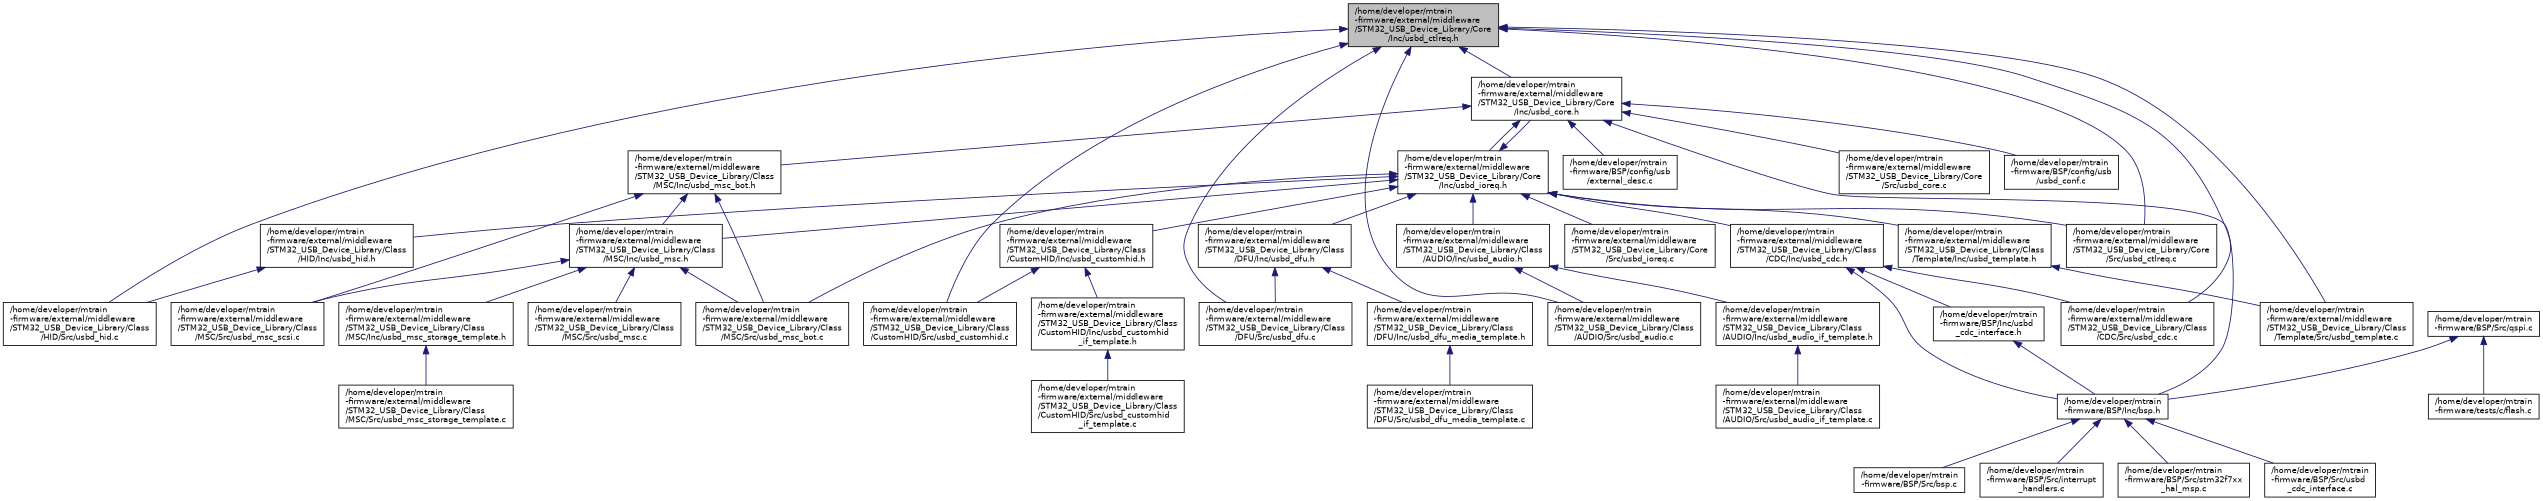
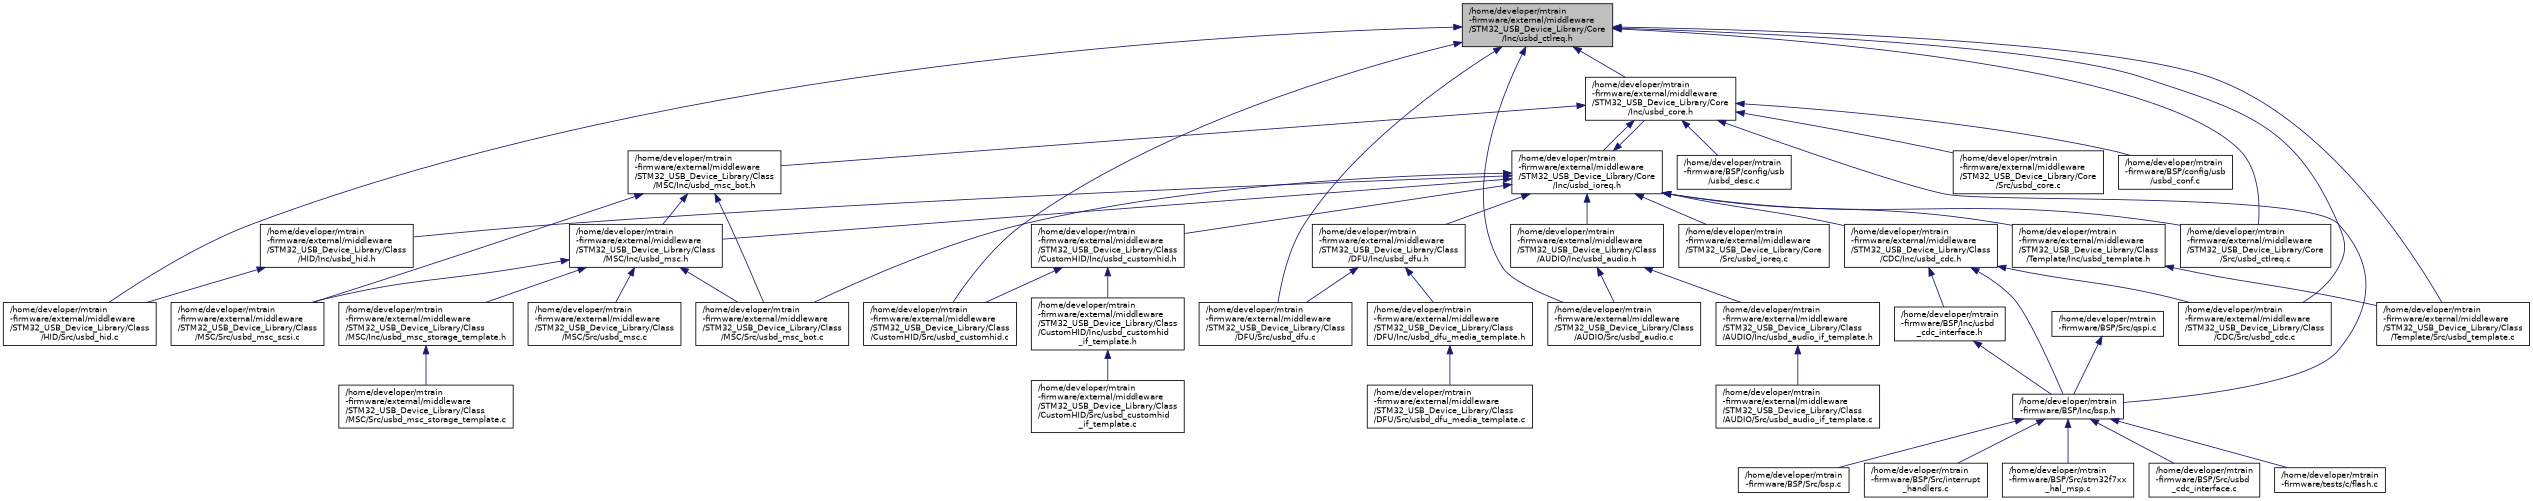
node "/home/developer/mtrain -firmware/BSP/config/usb /external_desc.c": label "/home/developer/mtrain -firmware/BSP/config/usb /external_desc.c" -> "/home/developer/mtrain -firmware/BSP/config/usb /usbd_desc.c"
edge "/home/developer/mtrain -firmware/tests/c/flash.c" -> "/home/developer/mtrain -firmware/BSP/Src/qspi.c": now "/home/developer/mtrain -firmware/tests/c/flash.c" -> "/home/developer/mtrain -firmware/BSP/Inc/bsp.h"
